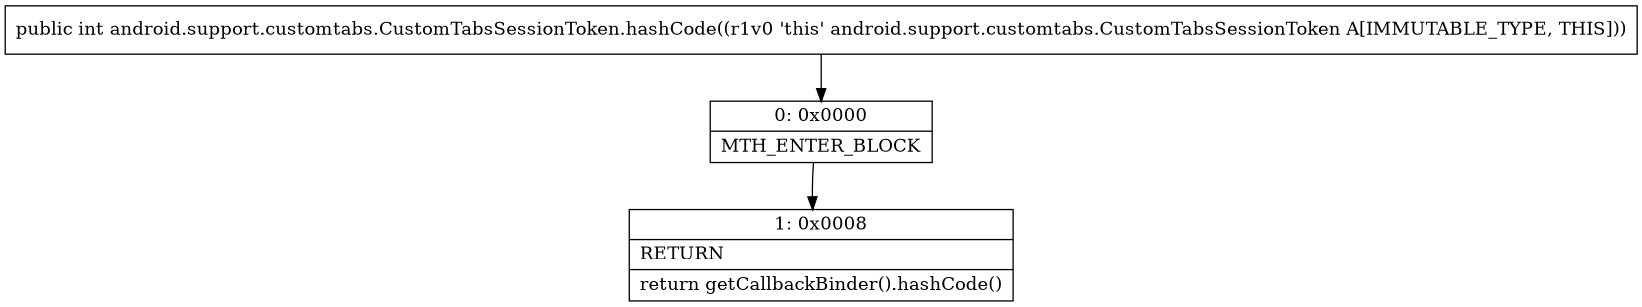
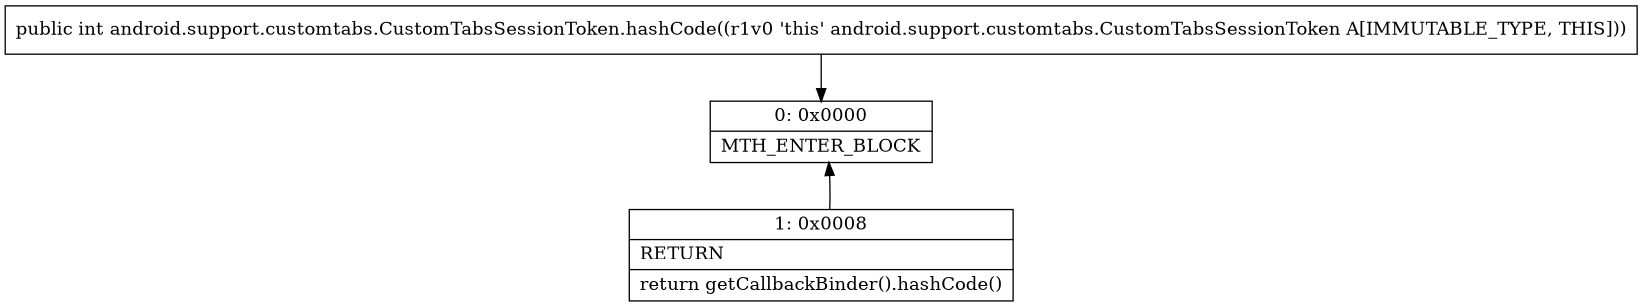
edge "0: 0x0000" -> "1: 0x0008": reversed
